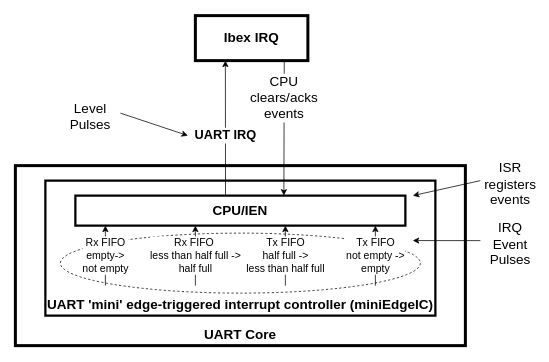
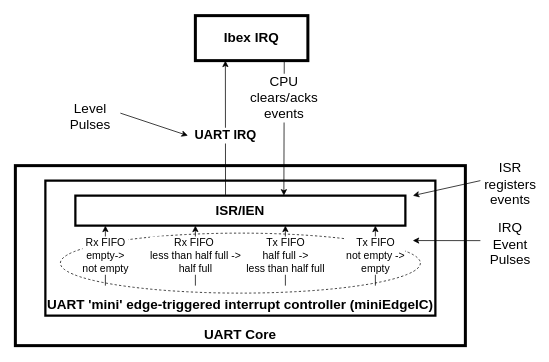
node "CPU/IEN": label "CPU/IEN" -> "ISR/IEN"
